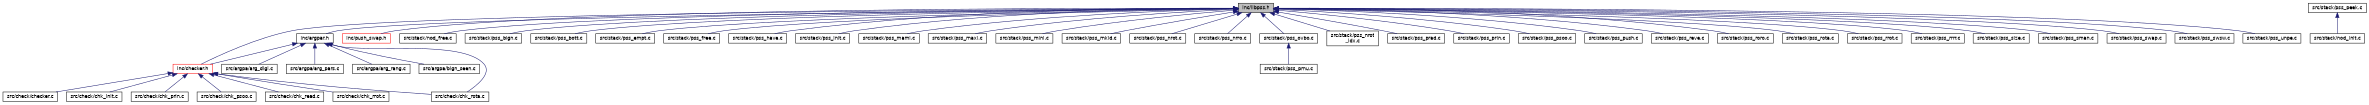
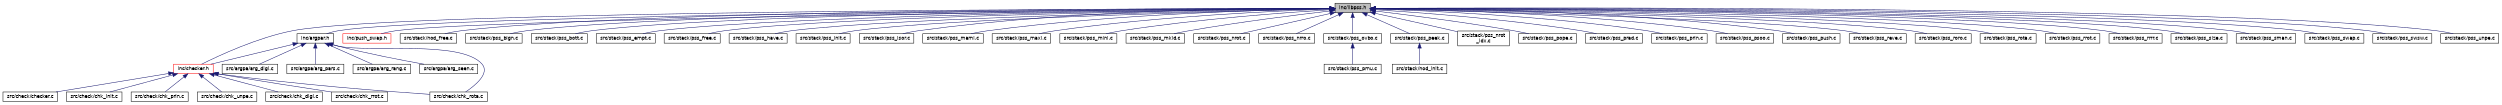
edge "src/stack/pss_peek.c" -> "inc/libpss.h": added
node "src/stack/pss_isor.c": added
node "src/stack/pss_pope.c": added
node "src/argpa/bign_seen.c": label "src/argpa/bign_seen.c" -> "src/argpa/arg_seen.c"
node "src/check/chk_psoo.c": label "src/check/chk_psoo.c" -> "src/check/chk_unpe.c"
node "src/check/chk_read.c": label "src/check/chk_read.c" -> "src/check/chk_digi.c"
